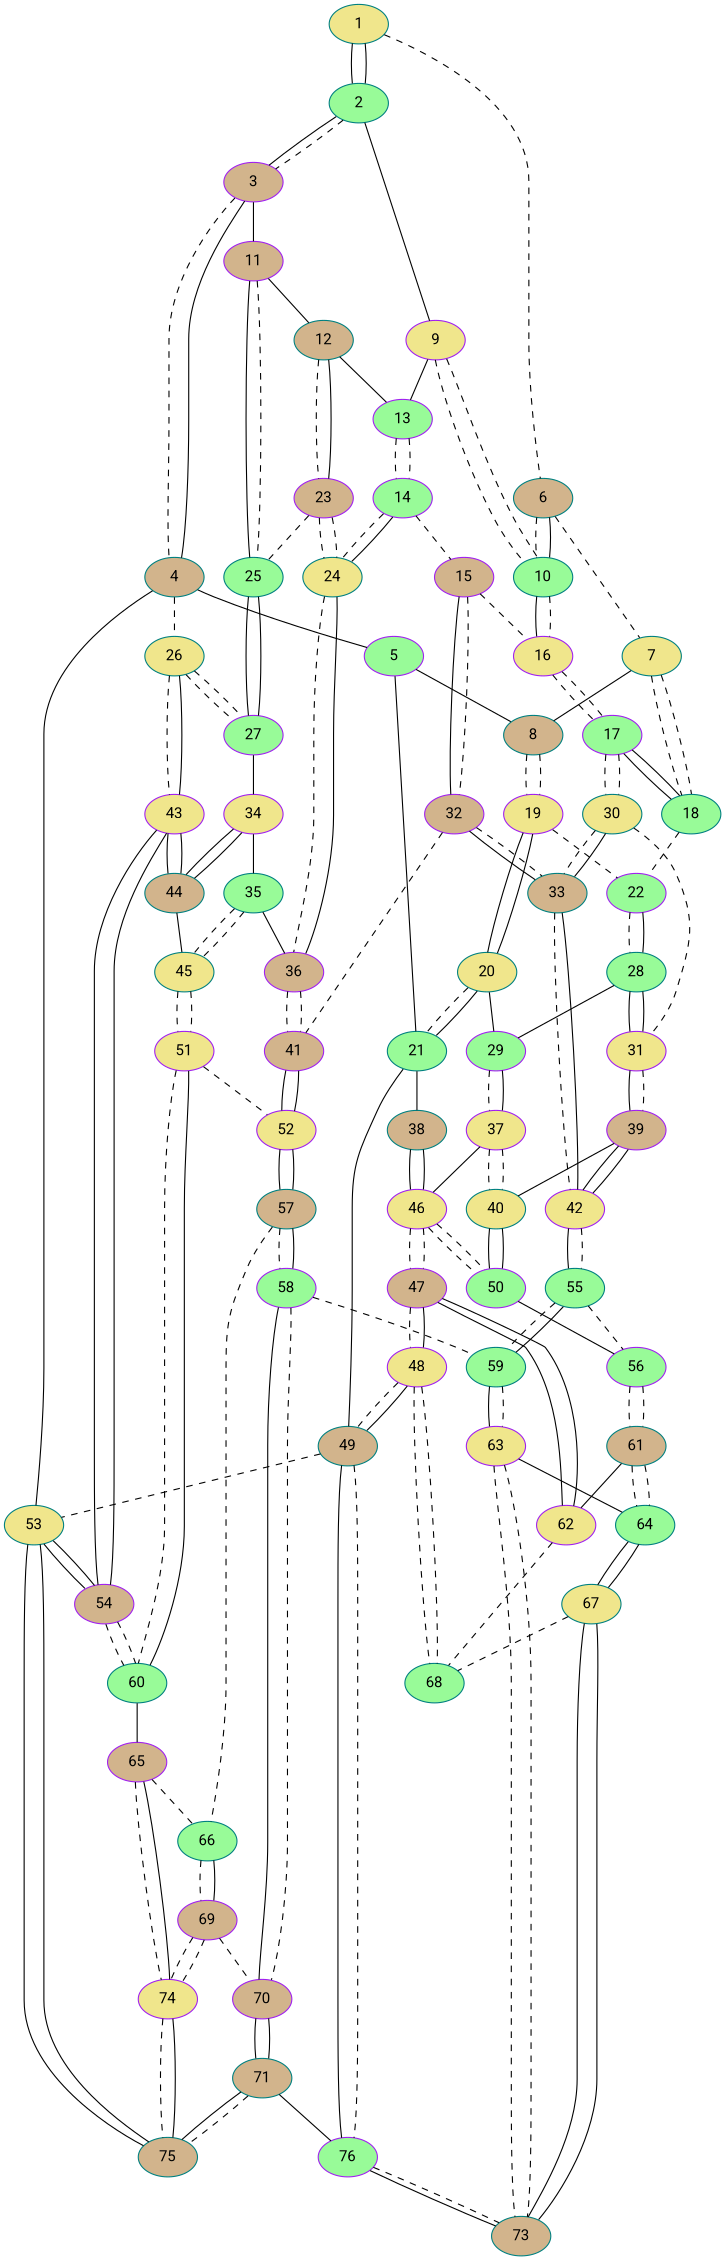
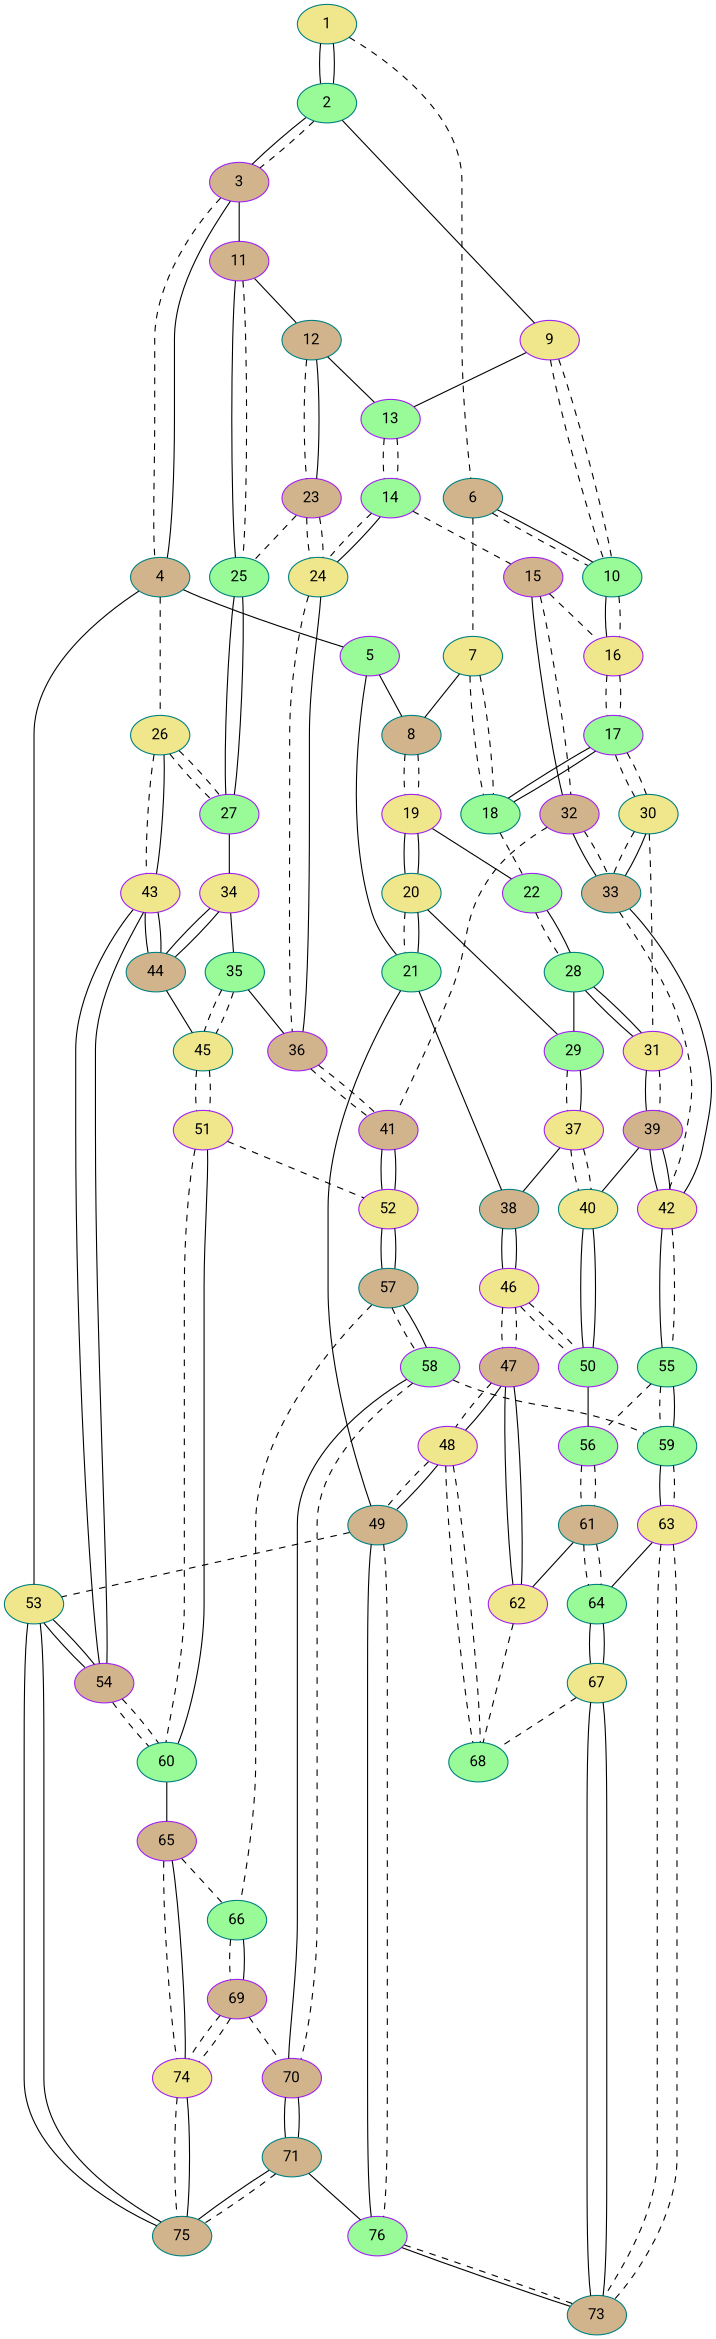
edge "19" -- "22": style dashed -> solid
edge "37" -- "46": now "37" -- "38"
